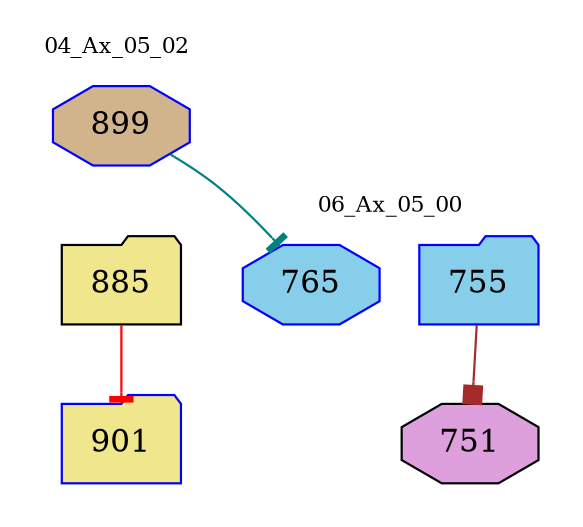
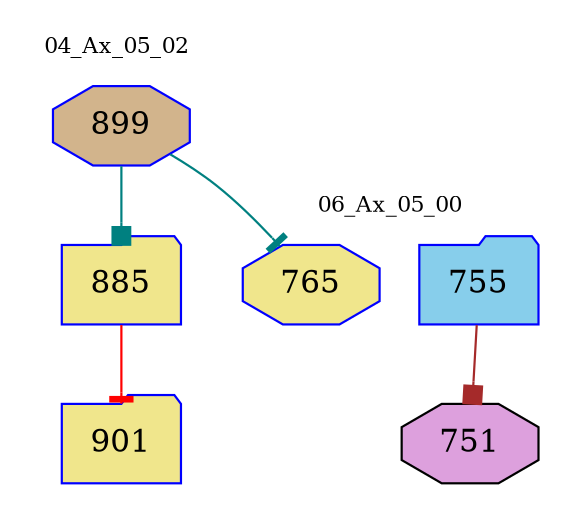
edge "899" -> "885": added
node "885": color black -> blue
node "765": fillcolor skyblue -> khaki
